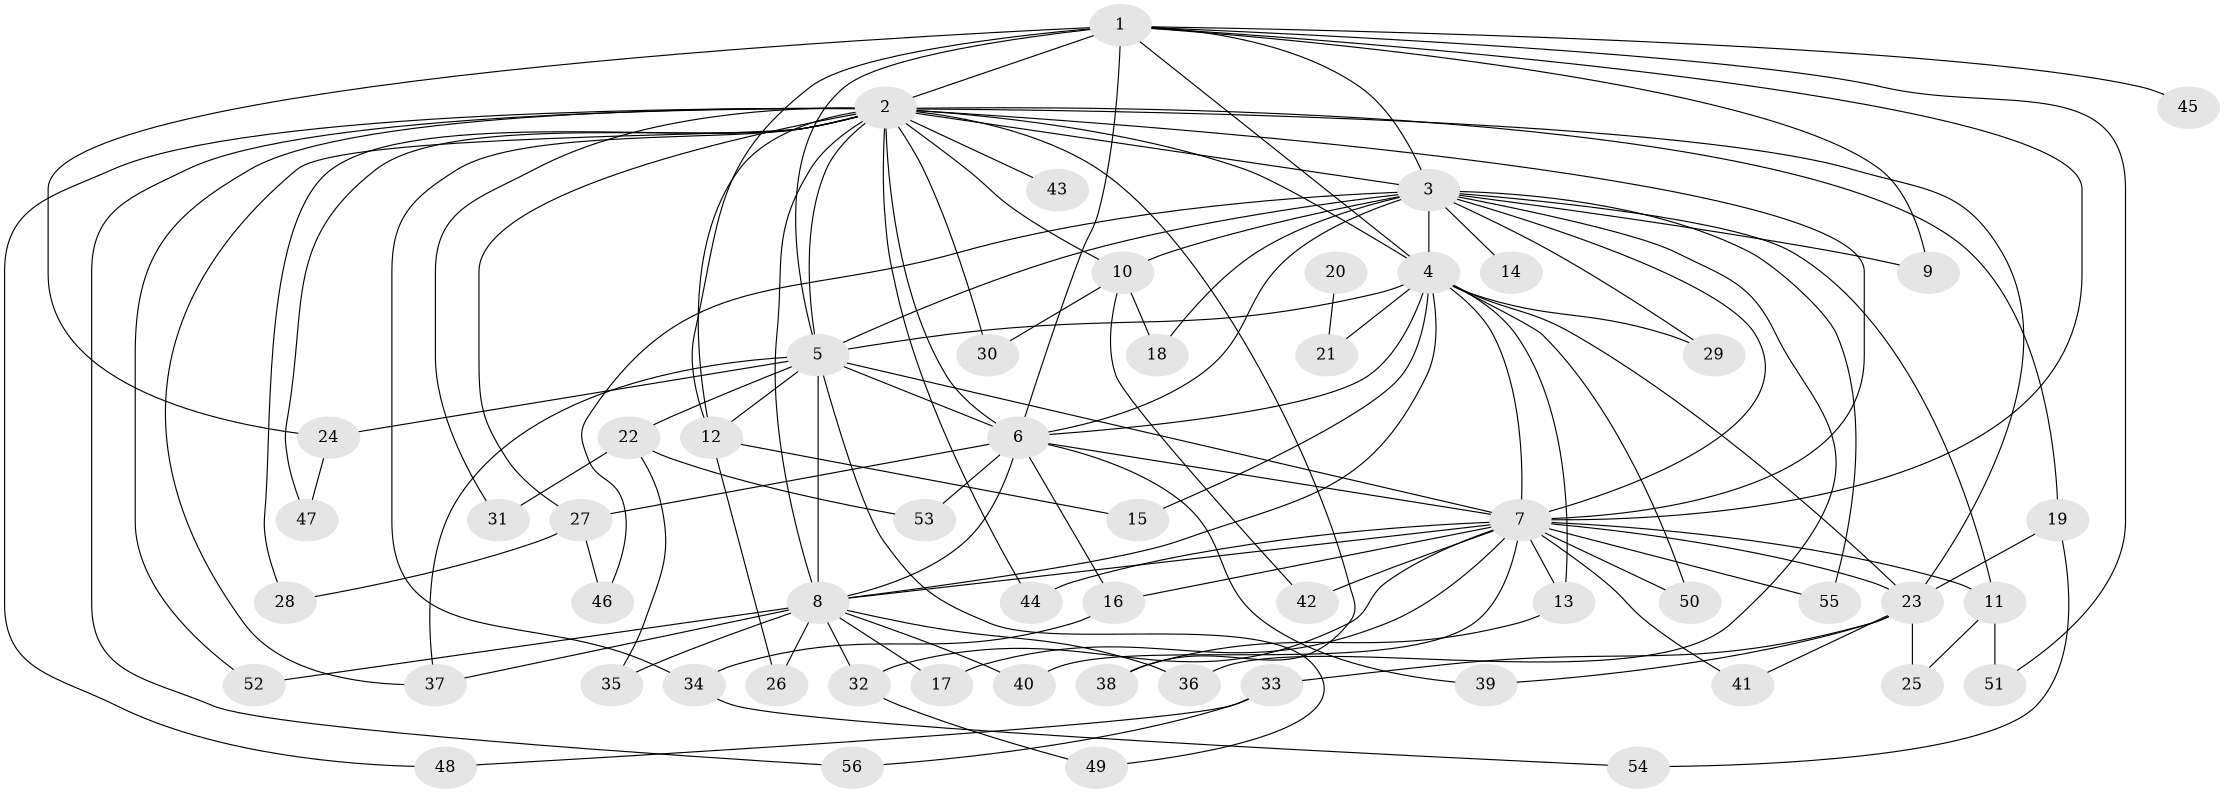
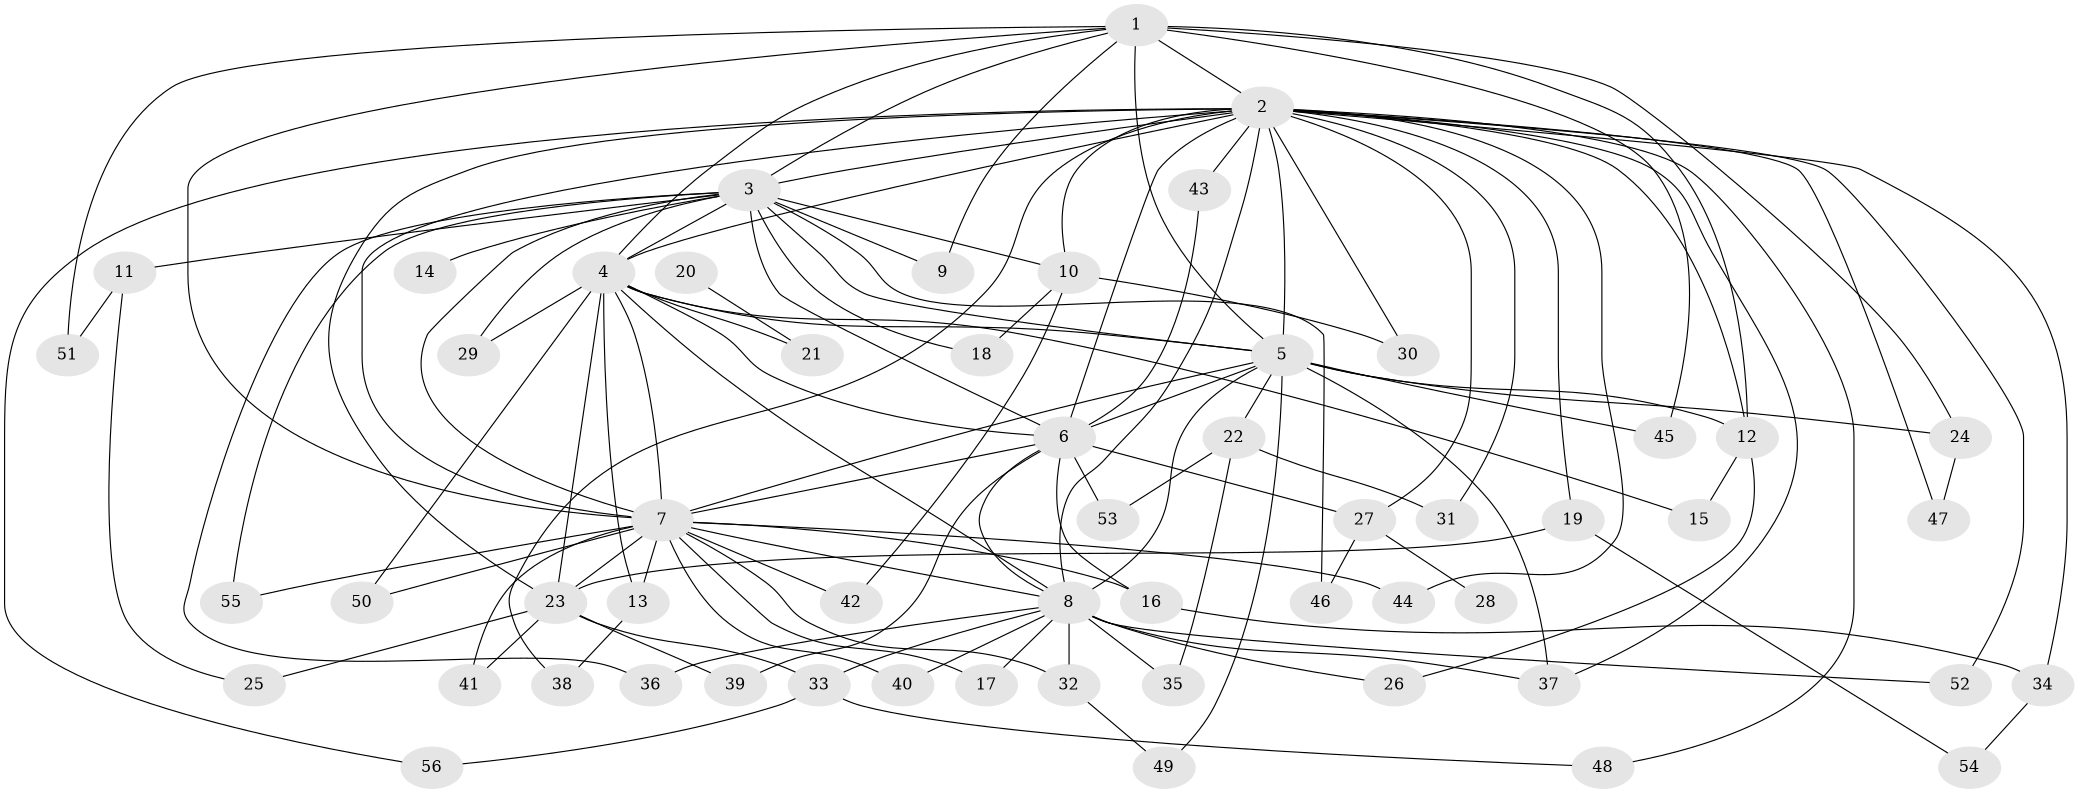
edge "2" -- "28": removed
edge "1" -- "6": now "43" -- "6"
edge "5" -- "45": added
edge "7" -- "11": removed
edge "8" -- "33": added
